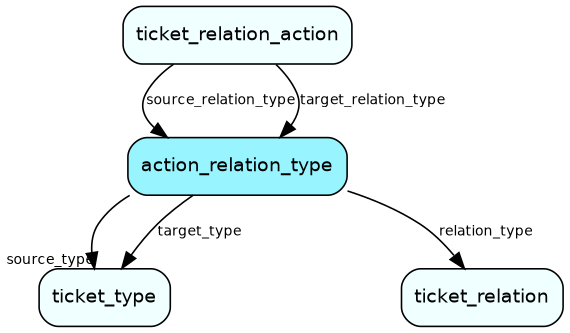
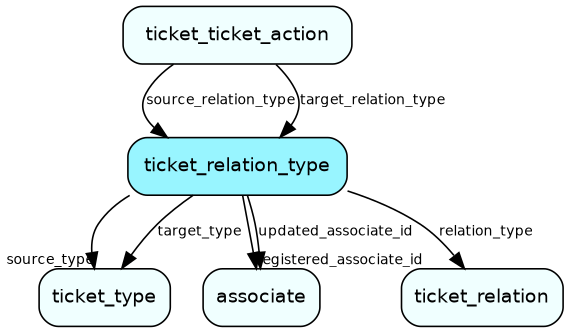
node "ticket_relation_action": label "ticket_relation_action" -> "ticket_ticket_action"
node "action_relation_type": label "action_relation_type" -> "ticket_relation_type"
node "associate": added
